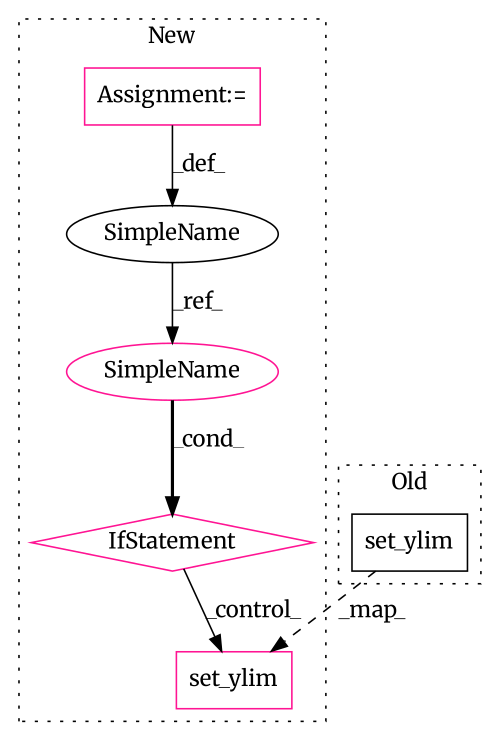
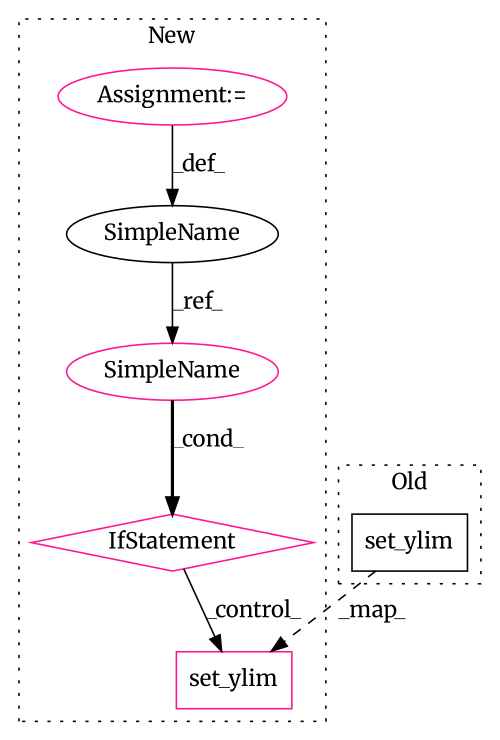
node "Assignment:=": shape box -> ellipse
